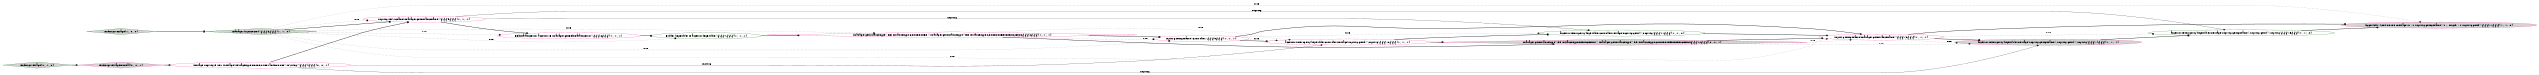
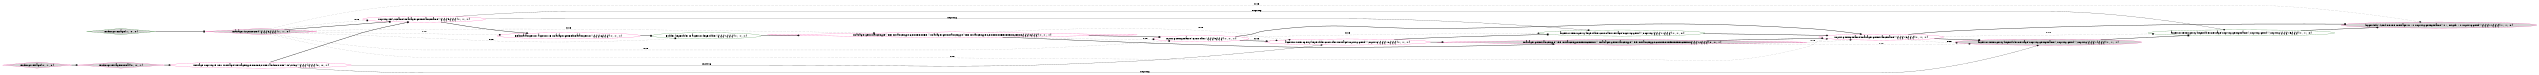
node "_manager.isConnected()@@@3@@@['1', '1', '0']": color darkgreen -> deeppink
node "sendNopMessage['0', '1', '0']": color darkgreen -> deeppink
